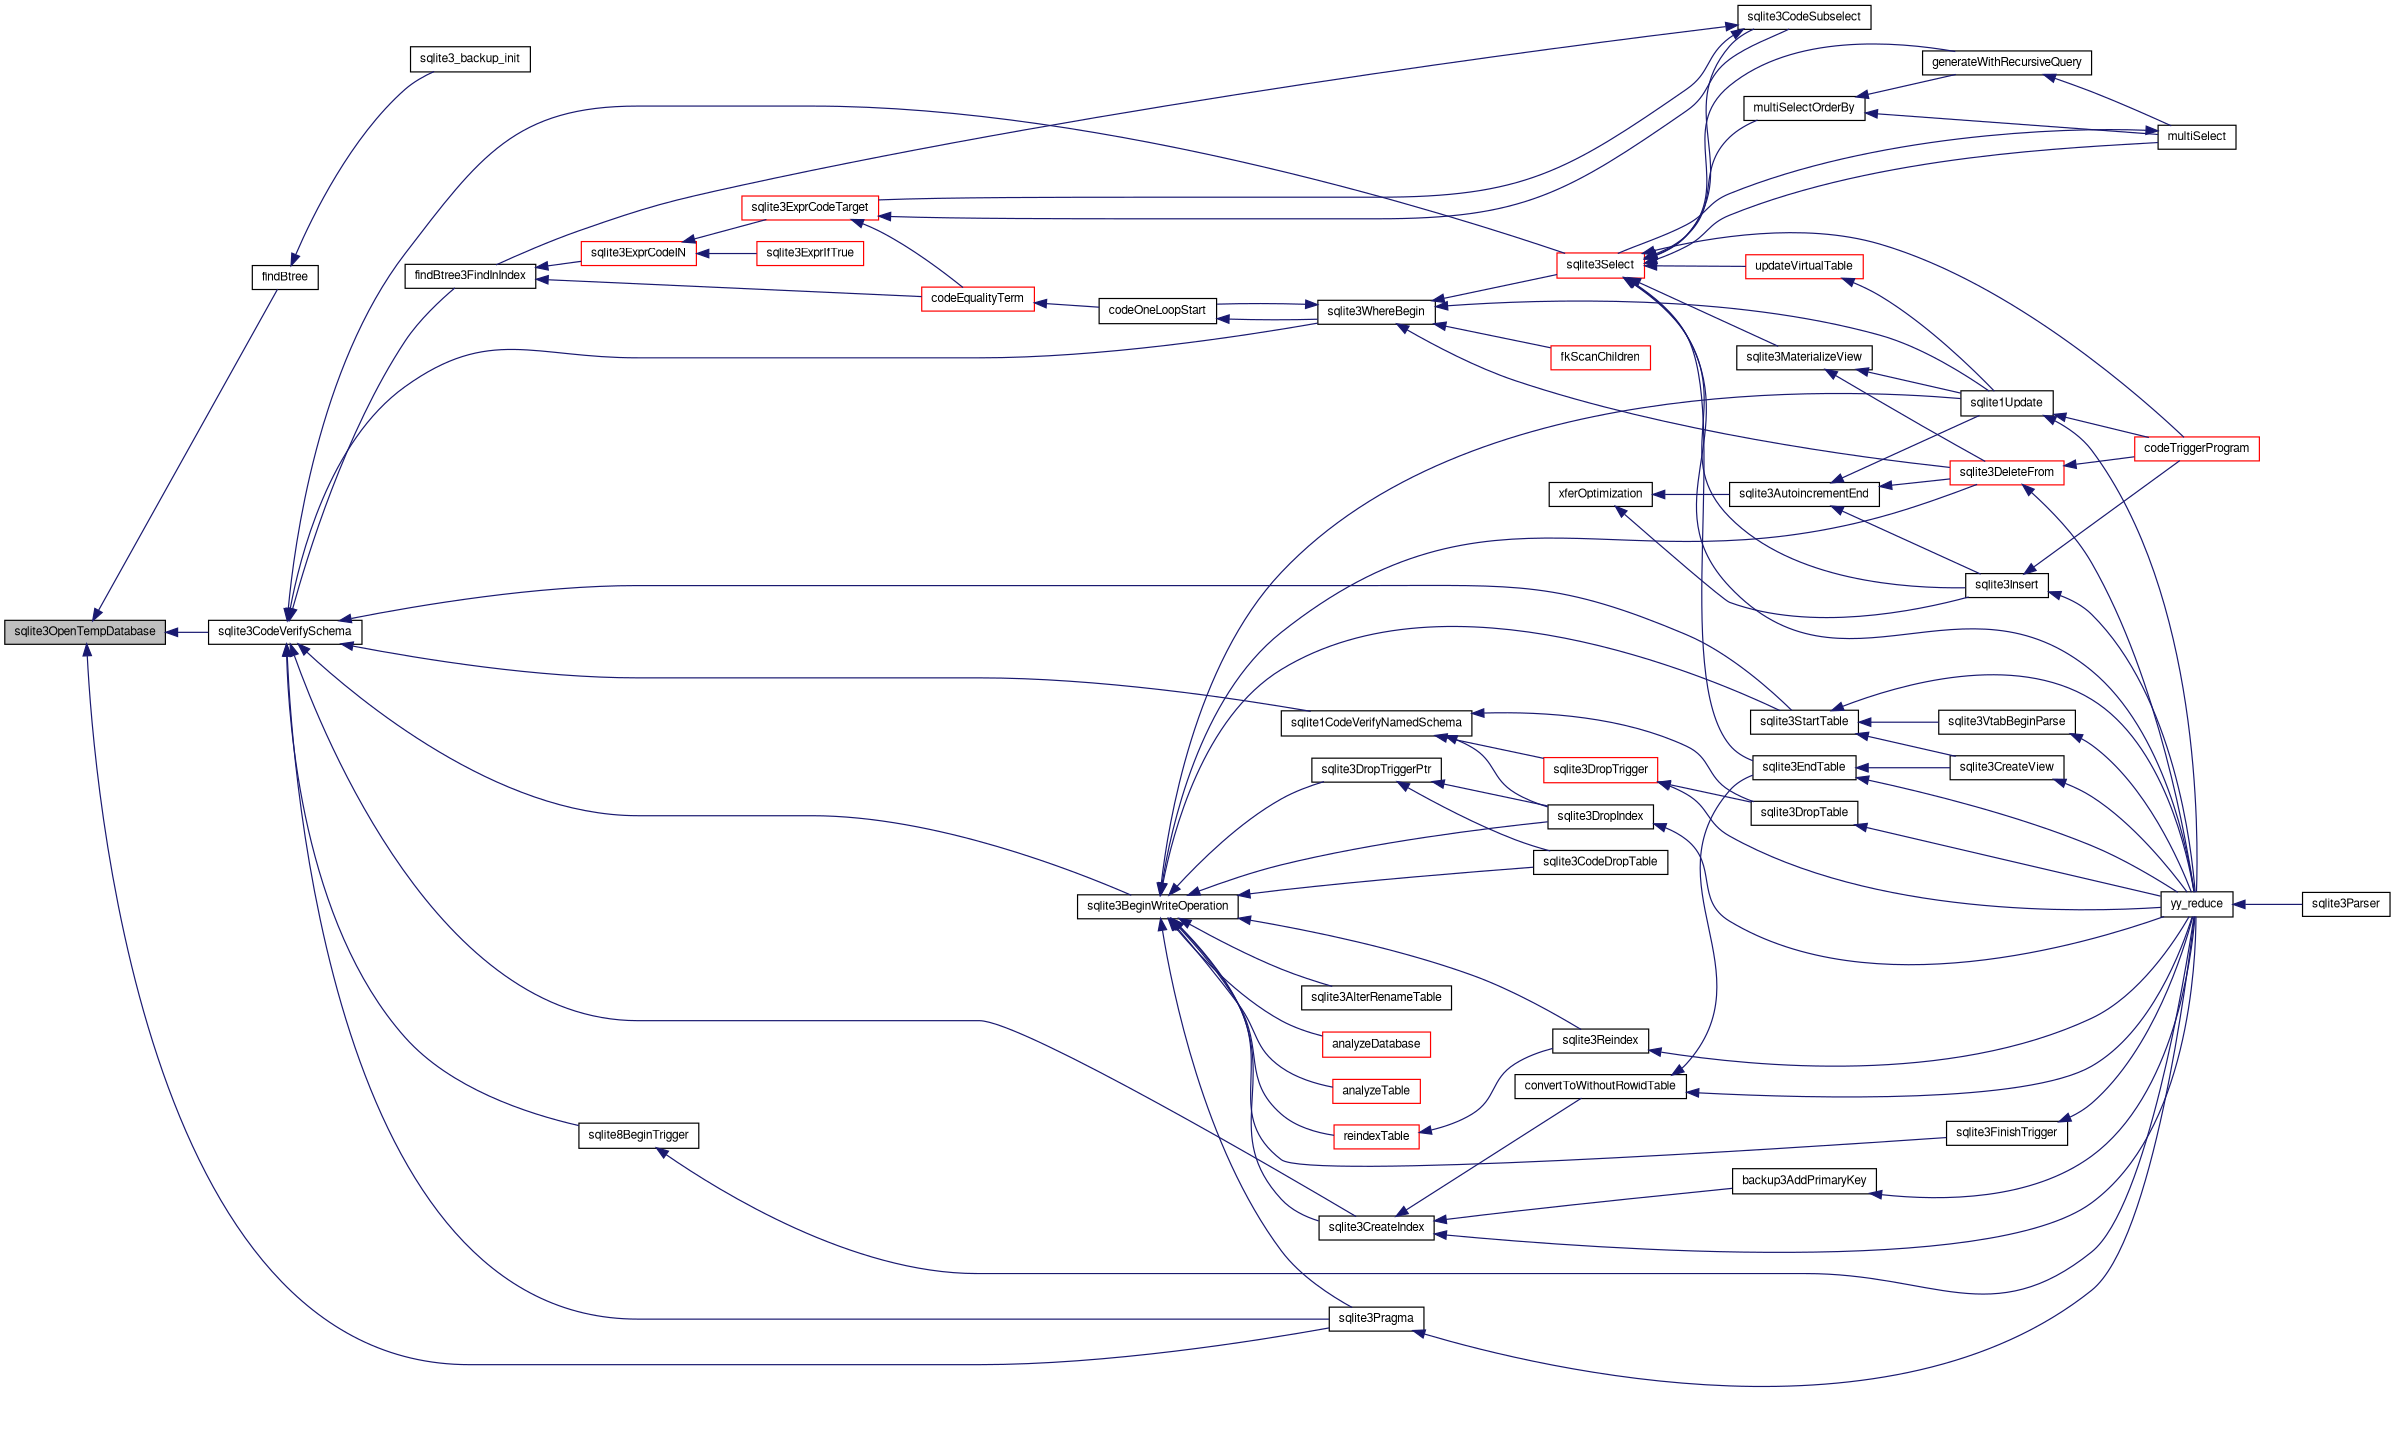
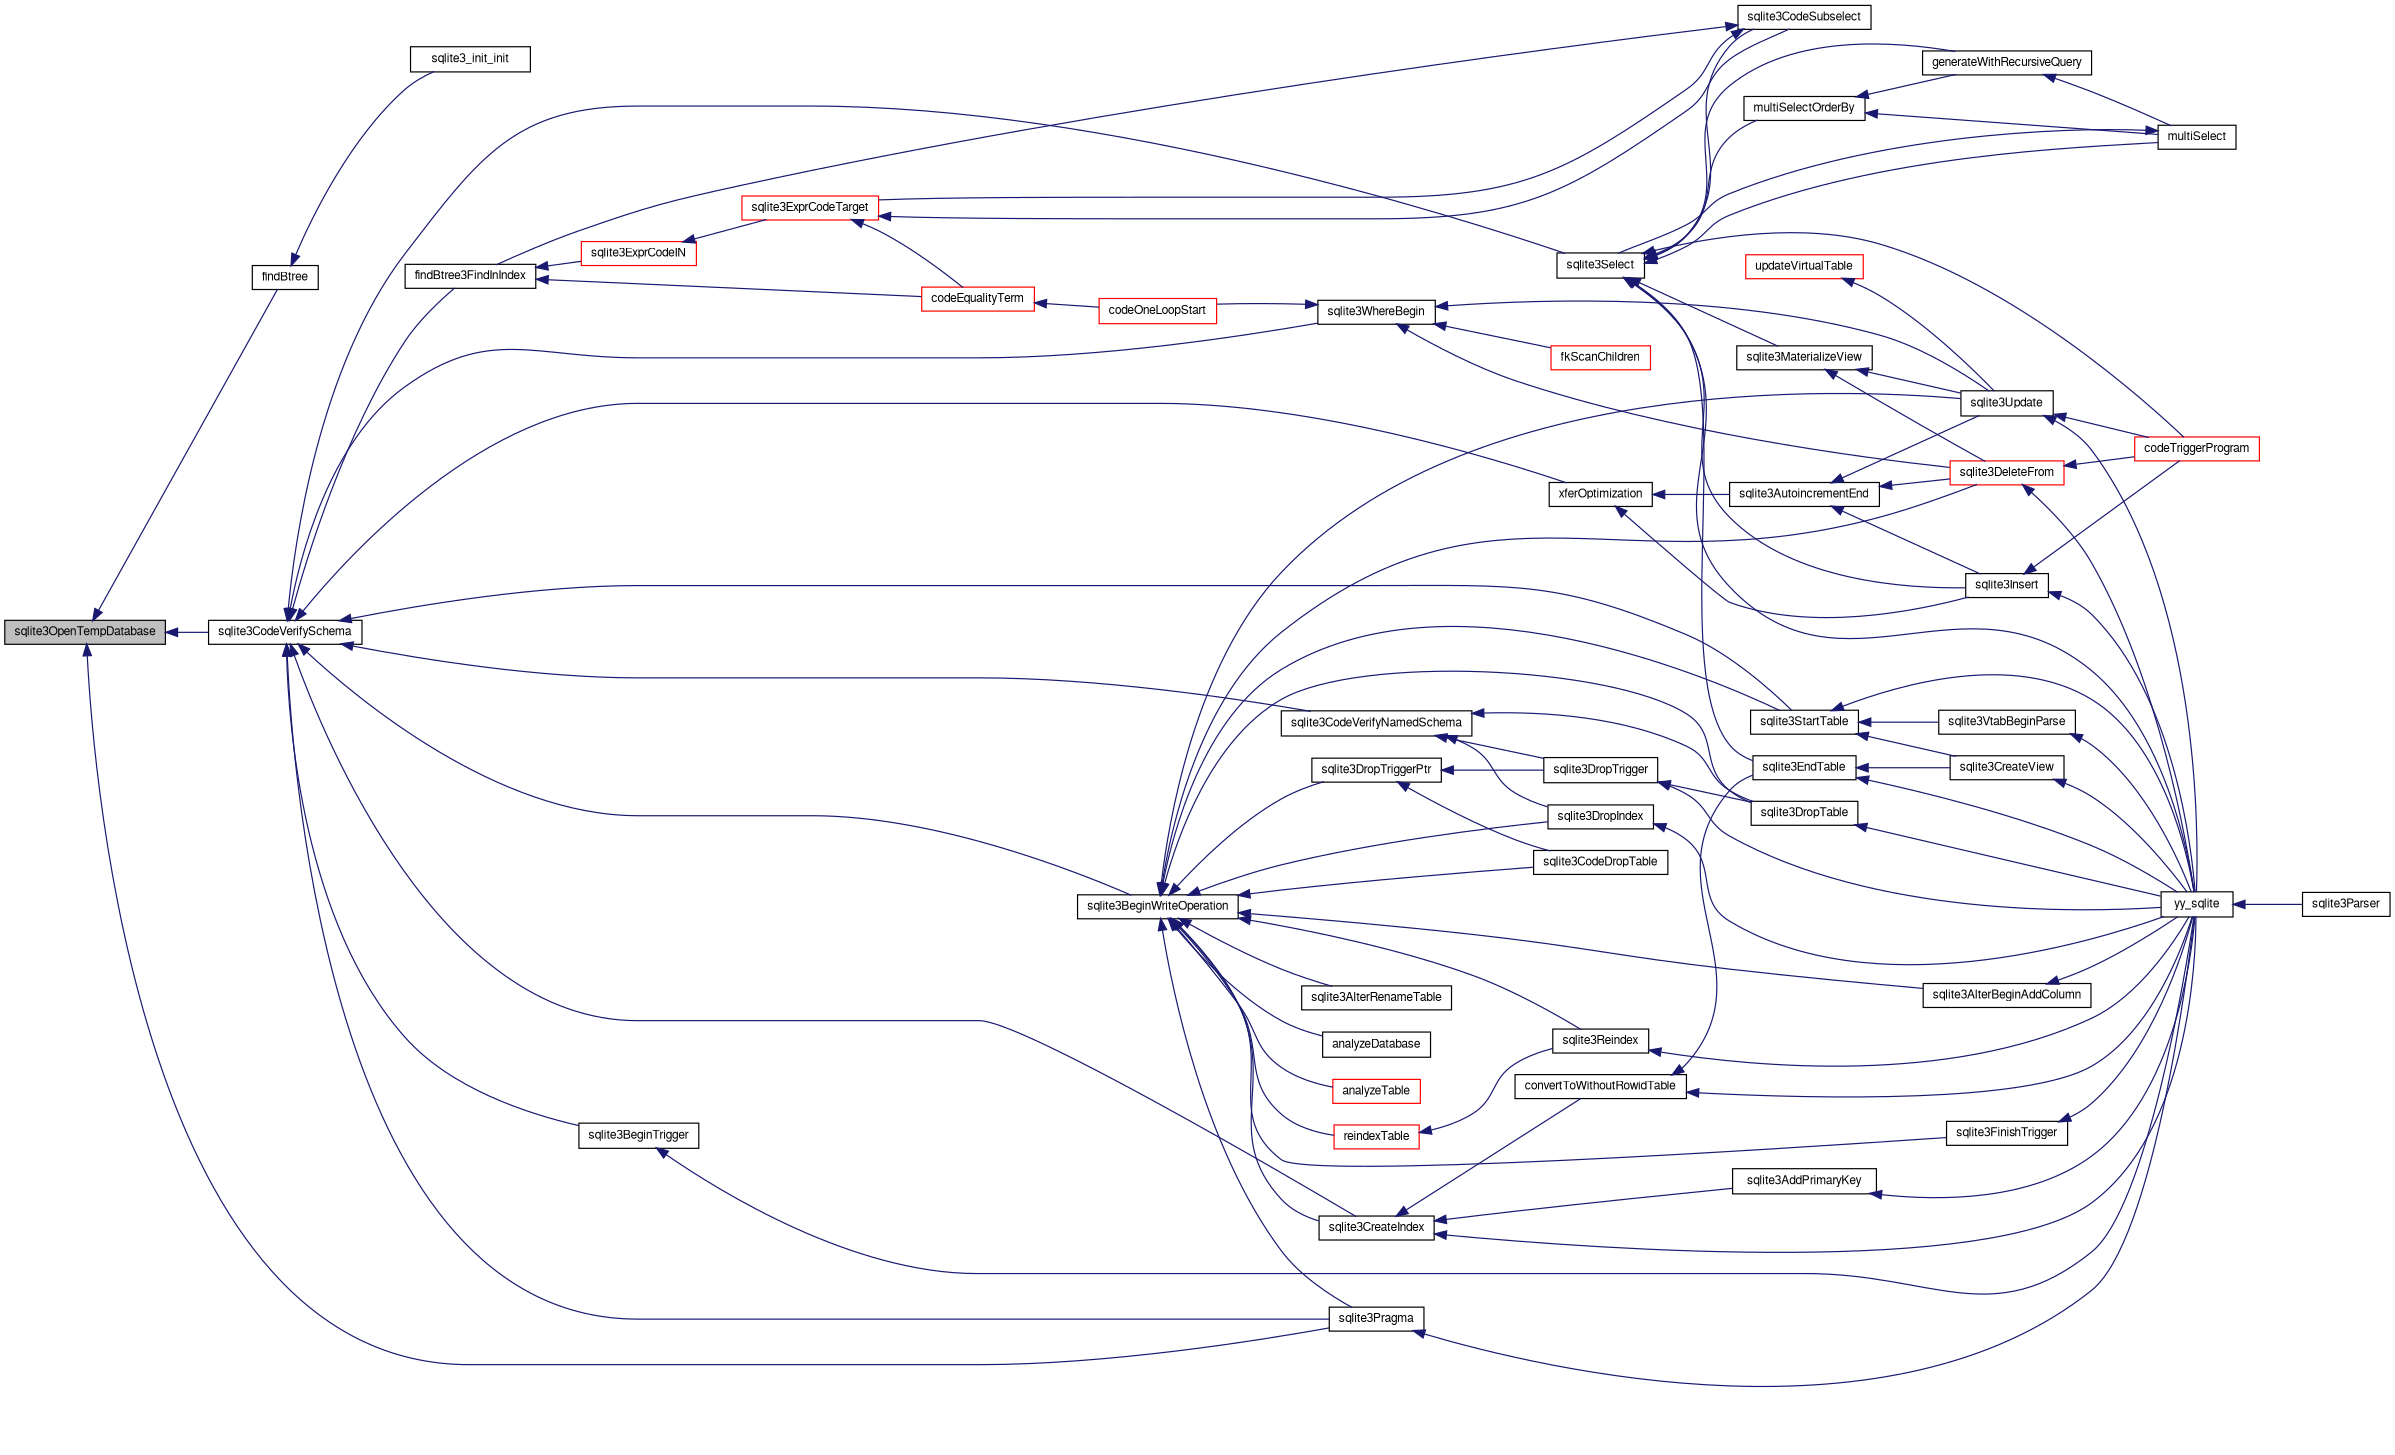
node "sqlite3_backup_init": label "sqlite3_backup_init" -> "sqlite3_init_init"
node "sqlite3ExprIfTrue": removed
node "sqlite3Select": color red -> black
edge "updateVirtualTable" -> "sqlite3Select": removed
edge "sqlite3Select" -> "sqlite3WhereBegin": removed
node "codeOneLoopStart": color black -> red
edge "sqlite3WhereBegin" -> "codeOneLoopStart": removed
edge "xferOptimization" -> "sqlite3CodeVerifySchema": added
node "sqlite1Update": label "sqlite1Update" -> "sqlite3Update"
edge "sqlite3DropTable" -> "sqlite3BeginWriteOperation": added
node "sqlite1CodeVerifyNamedSchema": label "sqlite1CodeVerifyNamedSchema" -> "sqlite3CodeVerifyNamedSchema"
node "sqlite3DropTrigger": color red -> black
edge "sqlite3DropIndex" -> "sqlite3DropTriggerPtr": now "sqlite3DropTrigger" -> "sqlite3DropTriggerPtr"
node "yy_reduce": label "yy_reduce" -> "yy_sqlite"
node "sqlite3AlterBeginAddColumn": added
node "analyzeDatabase": color red -> black
node "sqlite8BeginTrigger": label "sqlite8BeginTrigger" -> "sqlite3BeginTrigger"
node "backup3AddPrimaryKey": label "backup3AddPrimaryKey" -> "sqlite3AddPrimaryKey"
